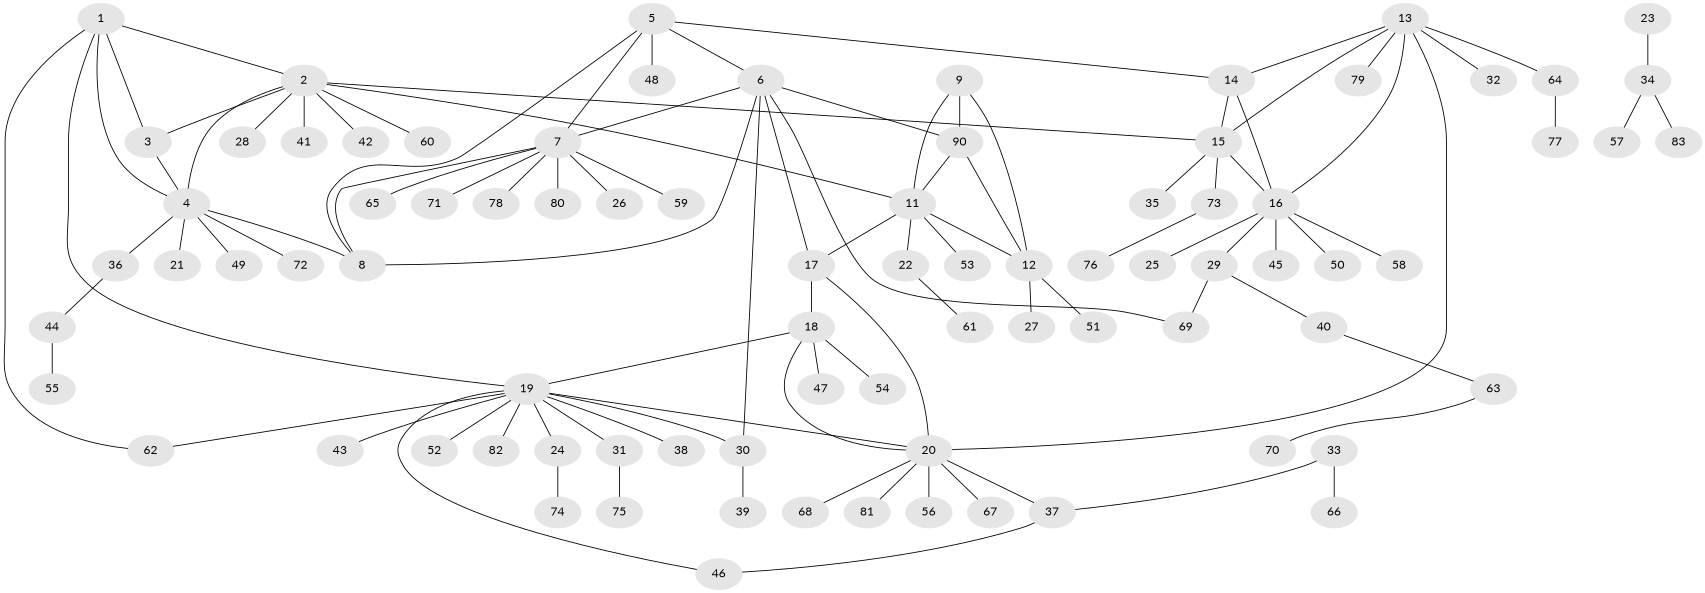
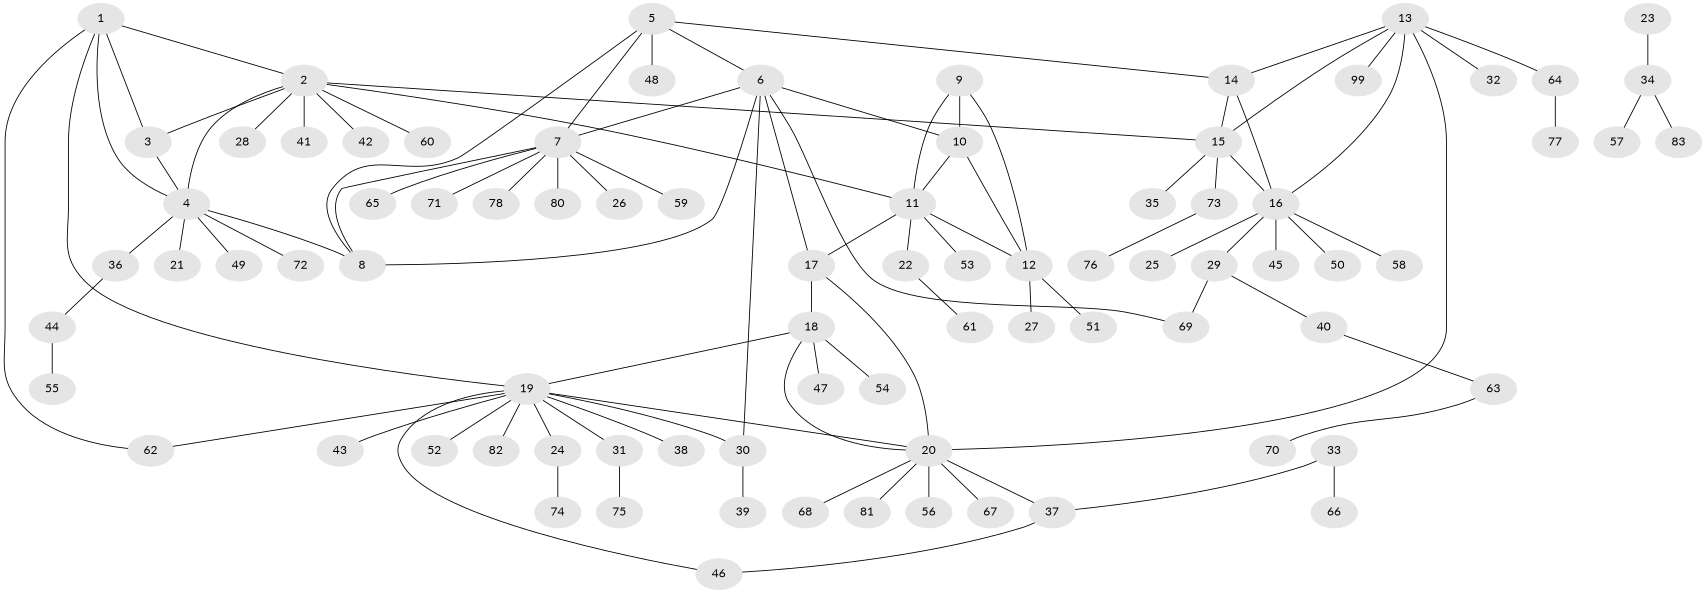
node "79": label "79" -> "99"
node "90": label "90" -> "10"
